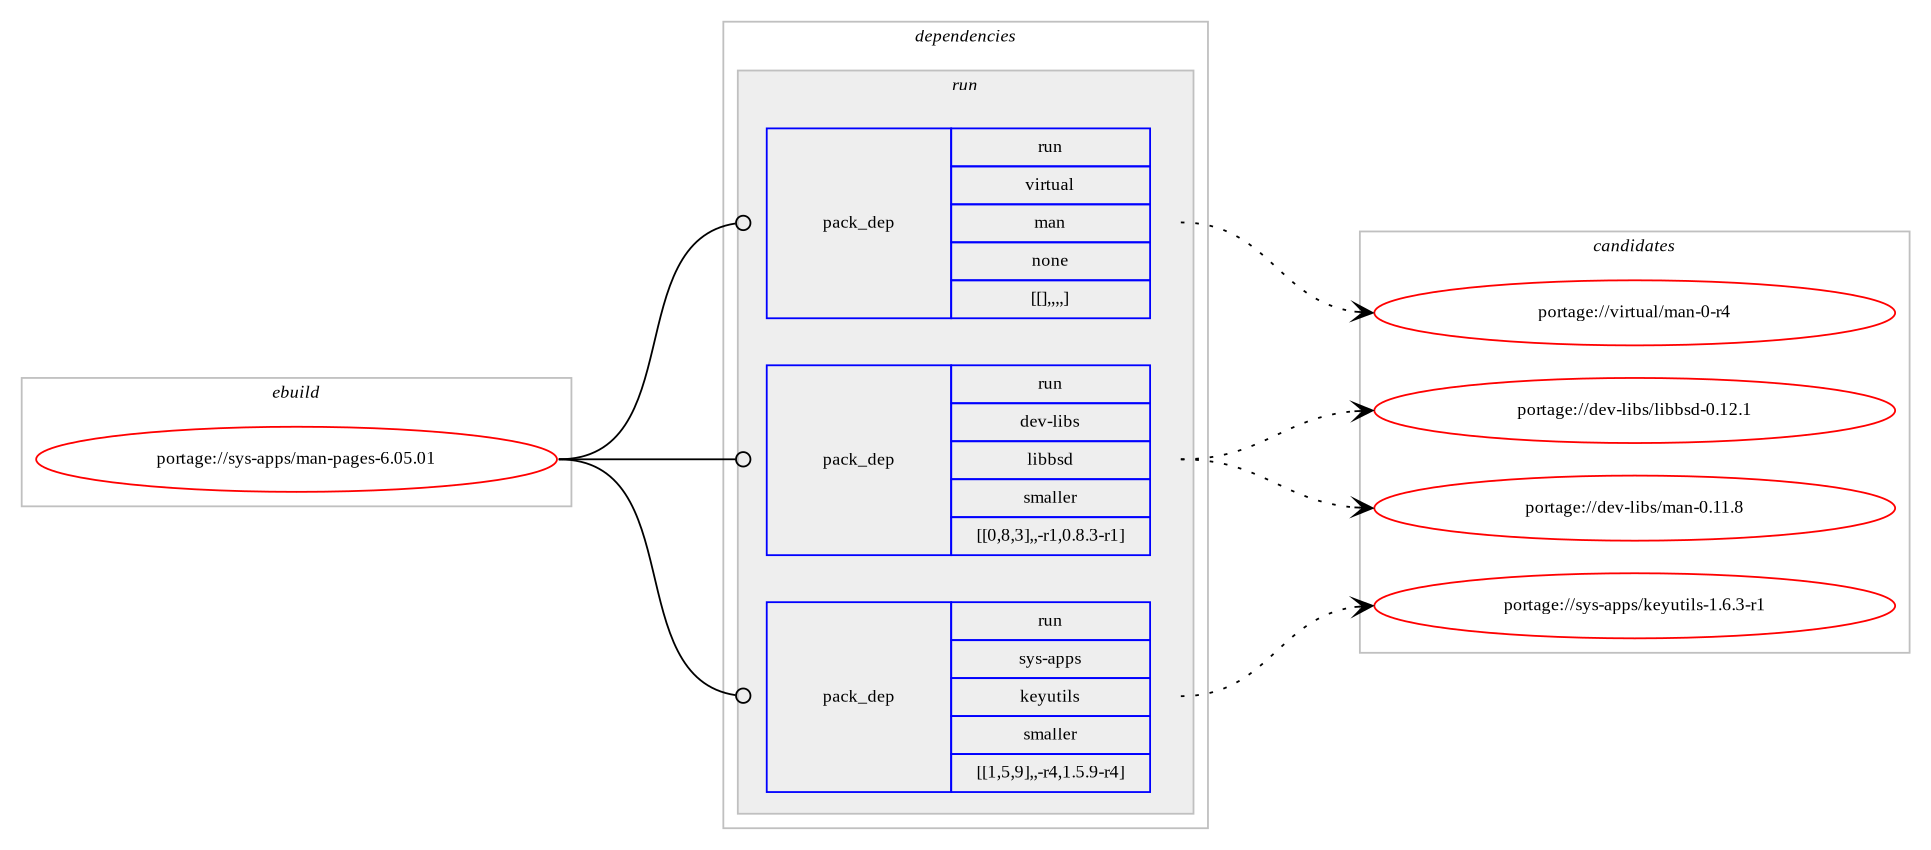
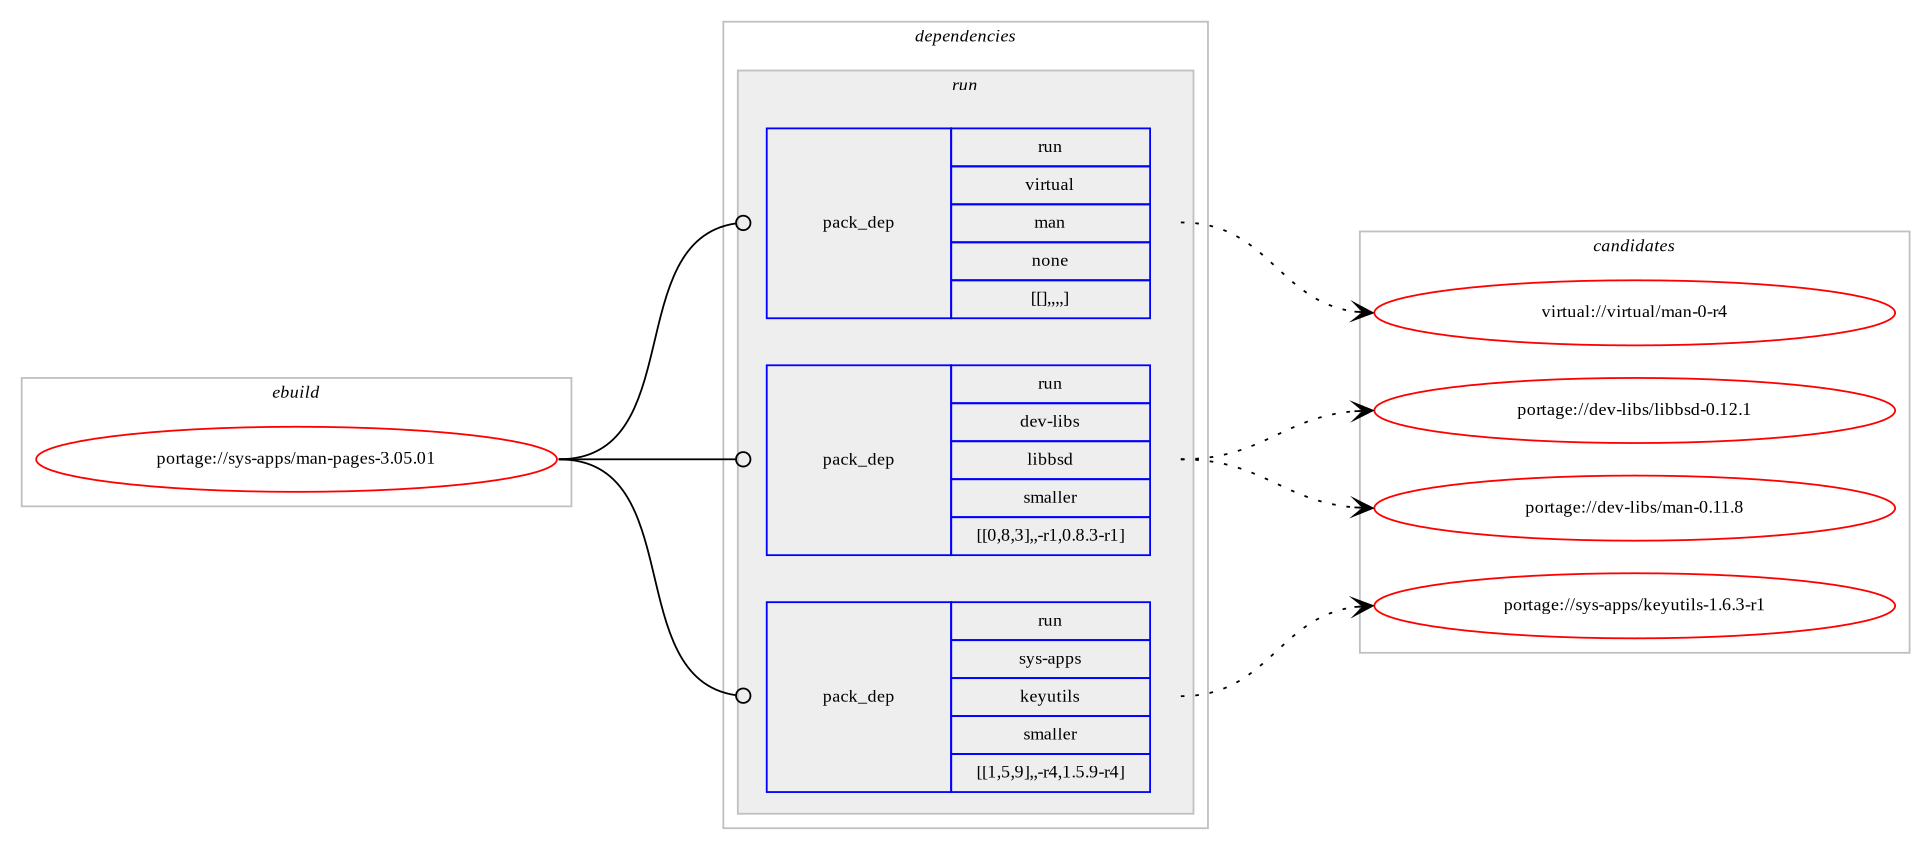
node "portage://virtual/man-0-r4": label "portage://virtual/man-0-r4" -> "virtual://virtual/man-0-r4"
node "portage://sys-apps/man-pages-6.05.01": label "portage://sys-apps/man-pages-6.05.01" -> "portage://sys-apps/man-pages-3.05.01"
